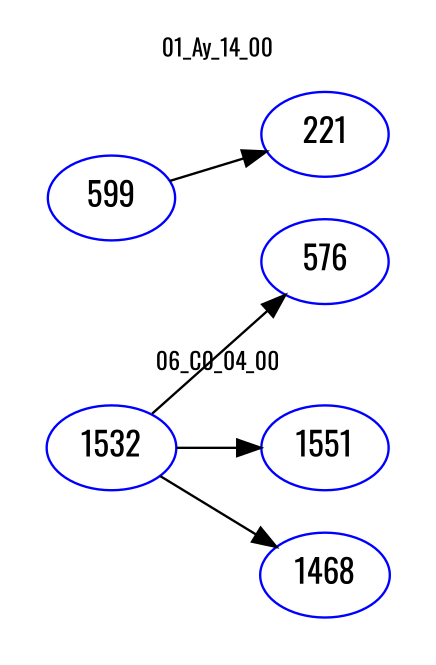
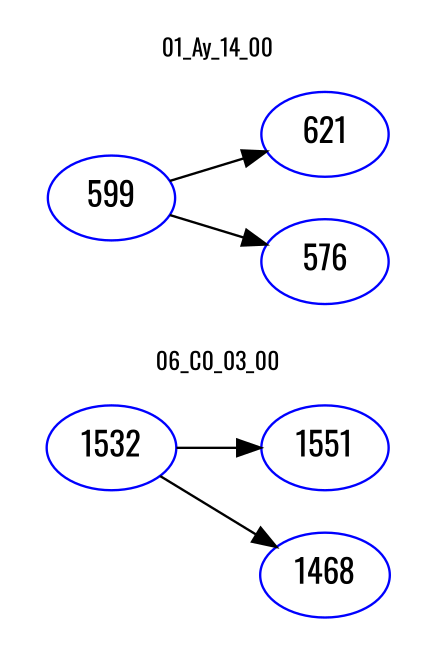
node "221": label "221" -> "621"
edge "1532" -> "576": now "599" -> "576"
cluster "06_C0_04_00": label "06_C0_04_00" -> "06_C0_03_00"
